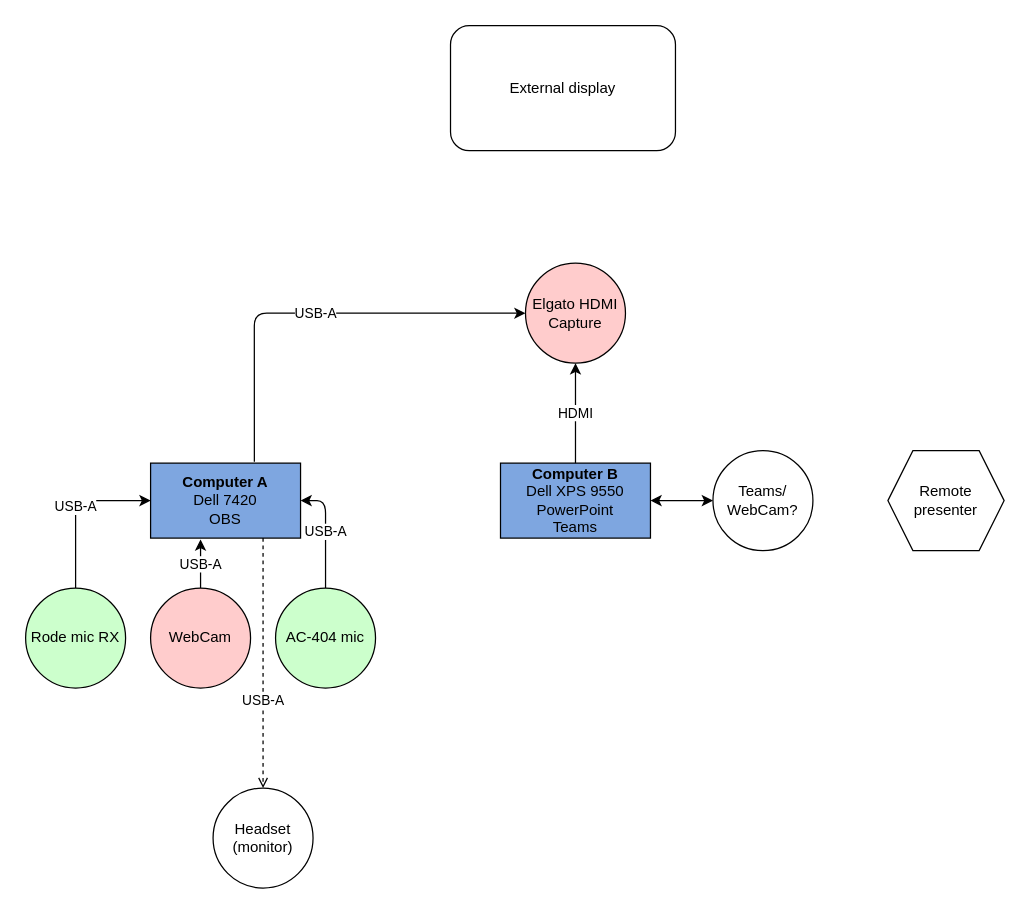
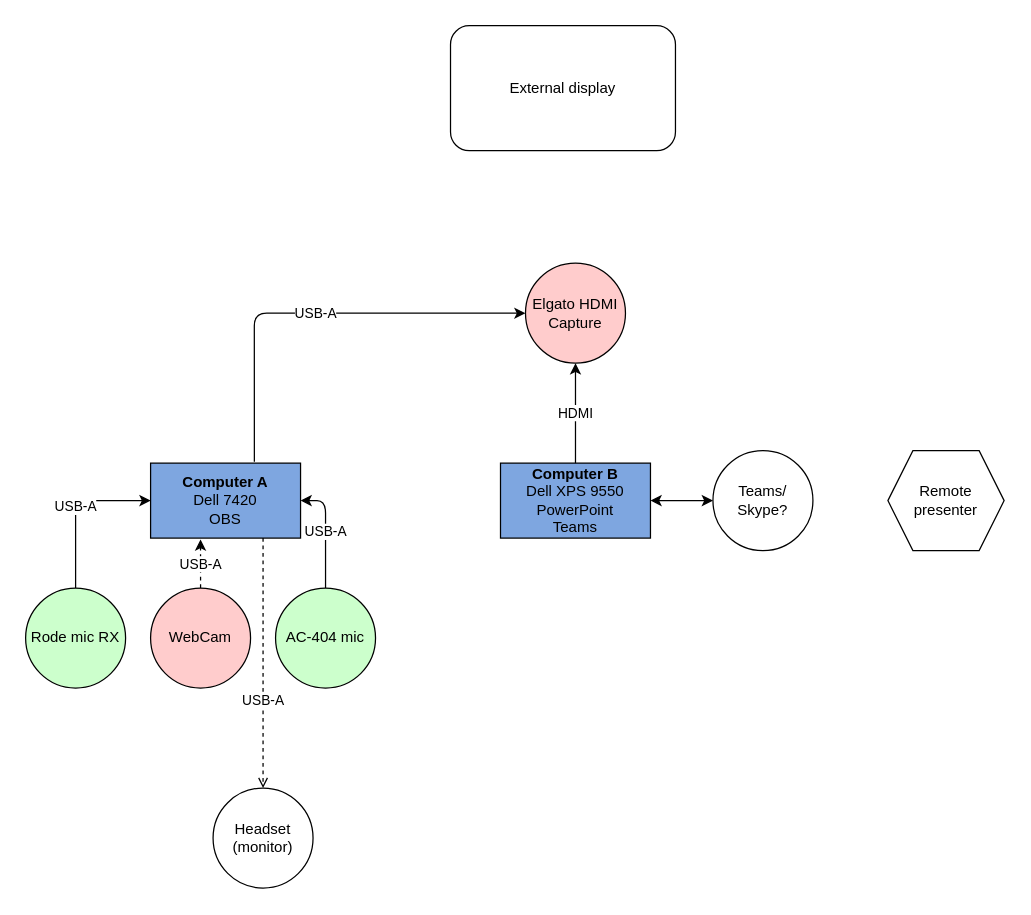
node "Teams/ WebCam?": label "Teams/ WebCam?" -> "Teams/ Skype?"
edge "WebCam" -> "Computer A Dell 7420 OBS": style solid -> dashed
